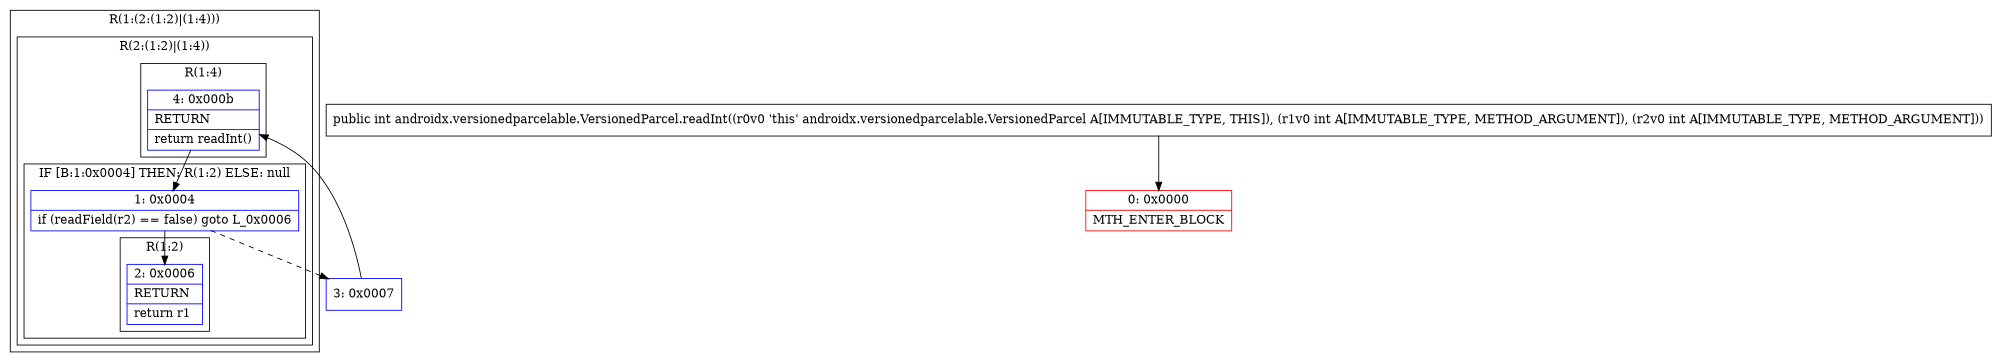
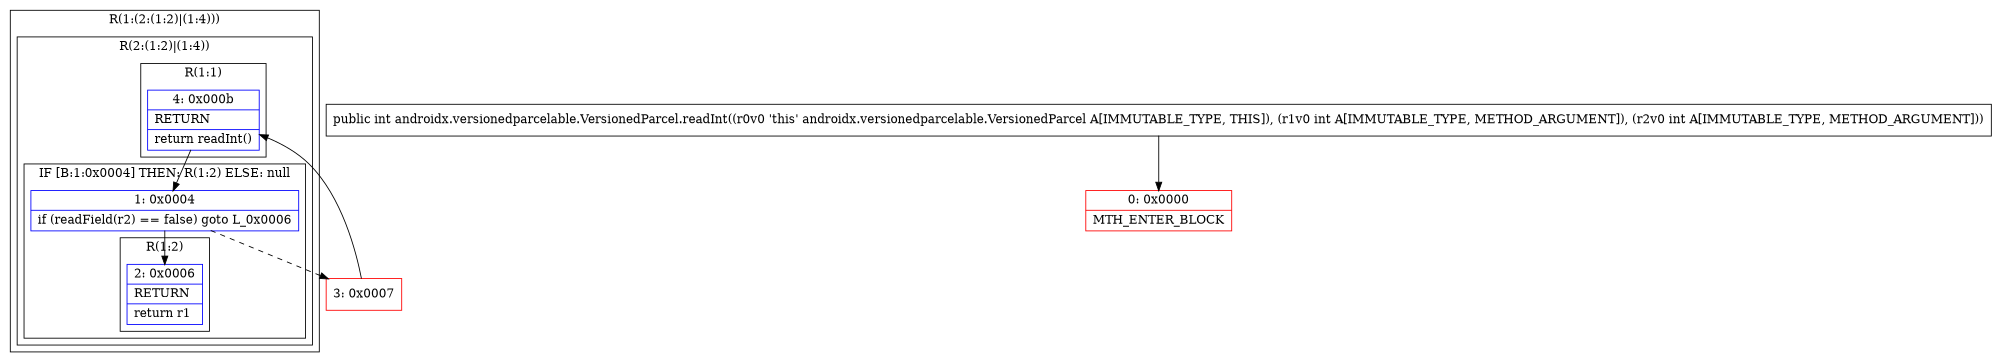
cluster "R(1:4)": label "R(1:4)" -> "R(1:1)"
node "3: 0x0007": color blue -> red
